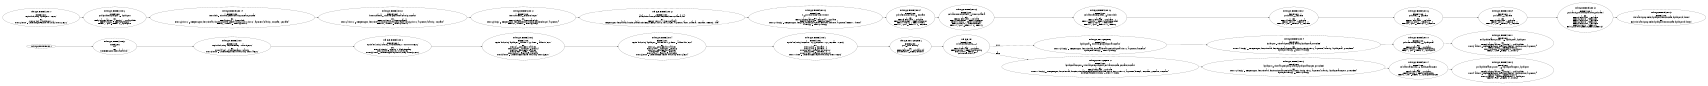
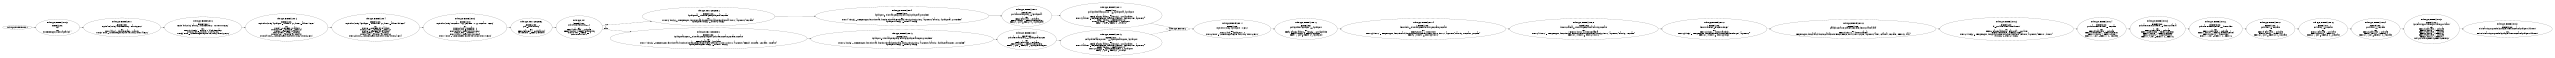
node "Node Type: END_IF 16": added
